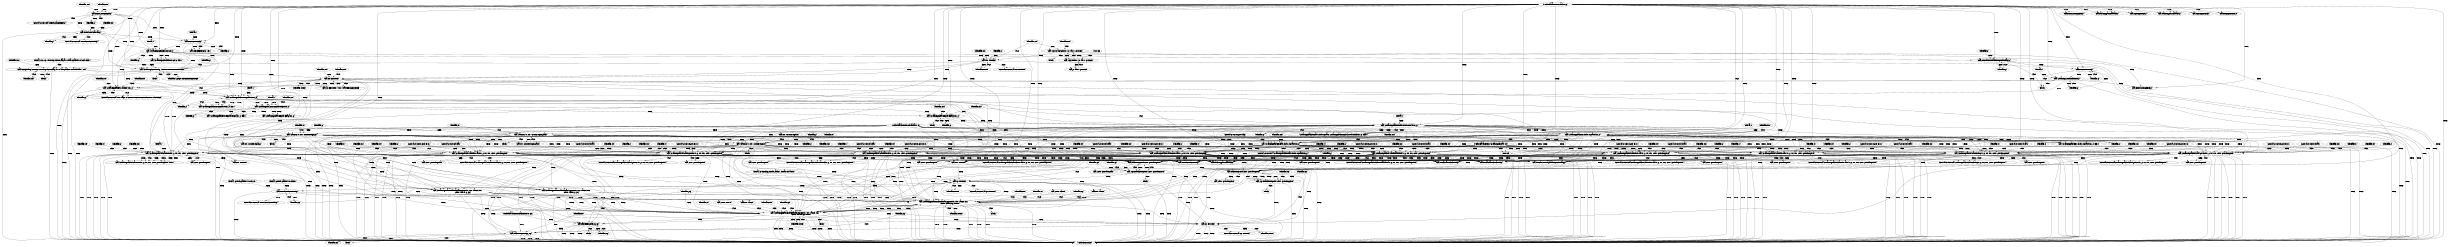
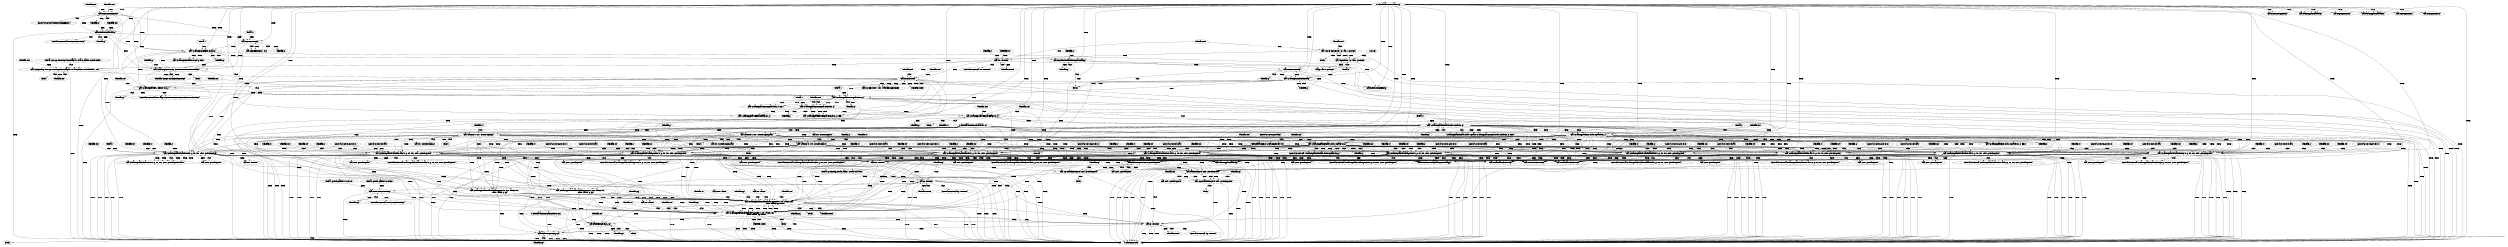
edge "(MethodParameterIn,Packet *p)" -> "(Call,StreamTcpPacketIsKeepAlive(ssn, p))": now "(MethodParameterIn,Packet *p)" -> "(Call,StreamTcpPacketIsKeepAliveACK(ssn, p) == 1)"
node "(Call,StreamTcpSetEvent(p, STREAM_PKT_BROKEN_ACK))": label "(Call,StreamTcpSetEvent(p, STREAM_PKT_BROKEN_ACK))" -> "(Call,StreamTcpSetEvent(p, STREAM_DROP_BROKEN_ACK))"
edge "(Call,StreamTcpCheckFlowDrops(p))" -> "(Call,StreamTcpPacketIsKeepAlive(ssn, p))": label "DDG: " -> "AST: "
edge "(Call,StreamTcpPacketIsWindowUpdate(ssn, p))" -> "(Call,DecodeSetNoPayloadInspectionFlag(p))": label "DDG: " -> "CFG: "
node "(Call,&ssn->server)": removed
edge "(Call,(TcpSession *)p->flow->protoctx)" -> "(MethodReturn,int)": added, label "DDG:"
